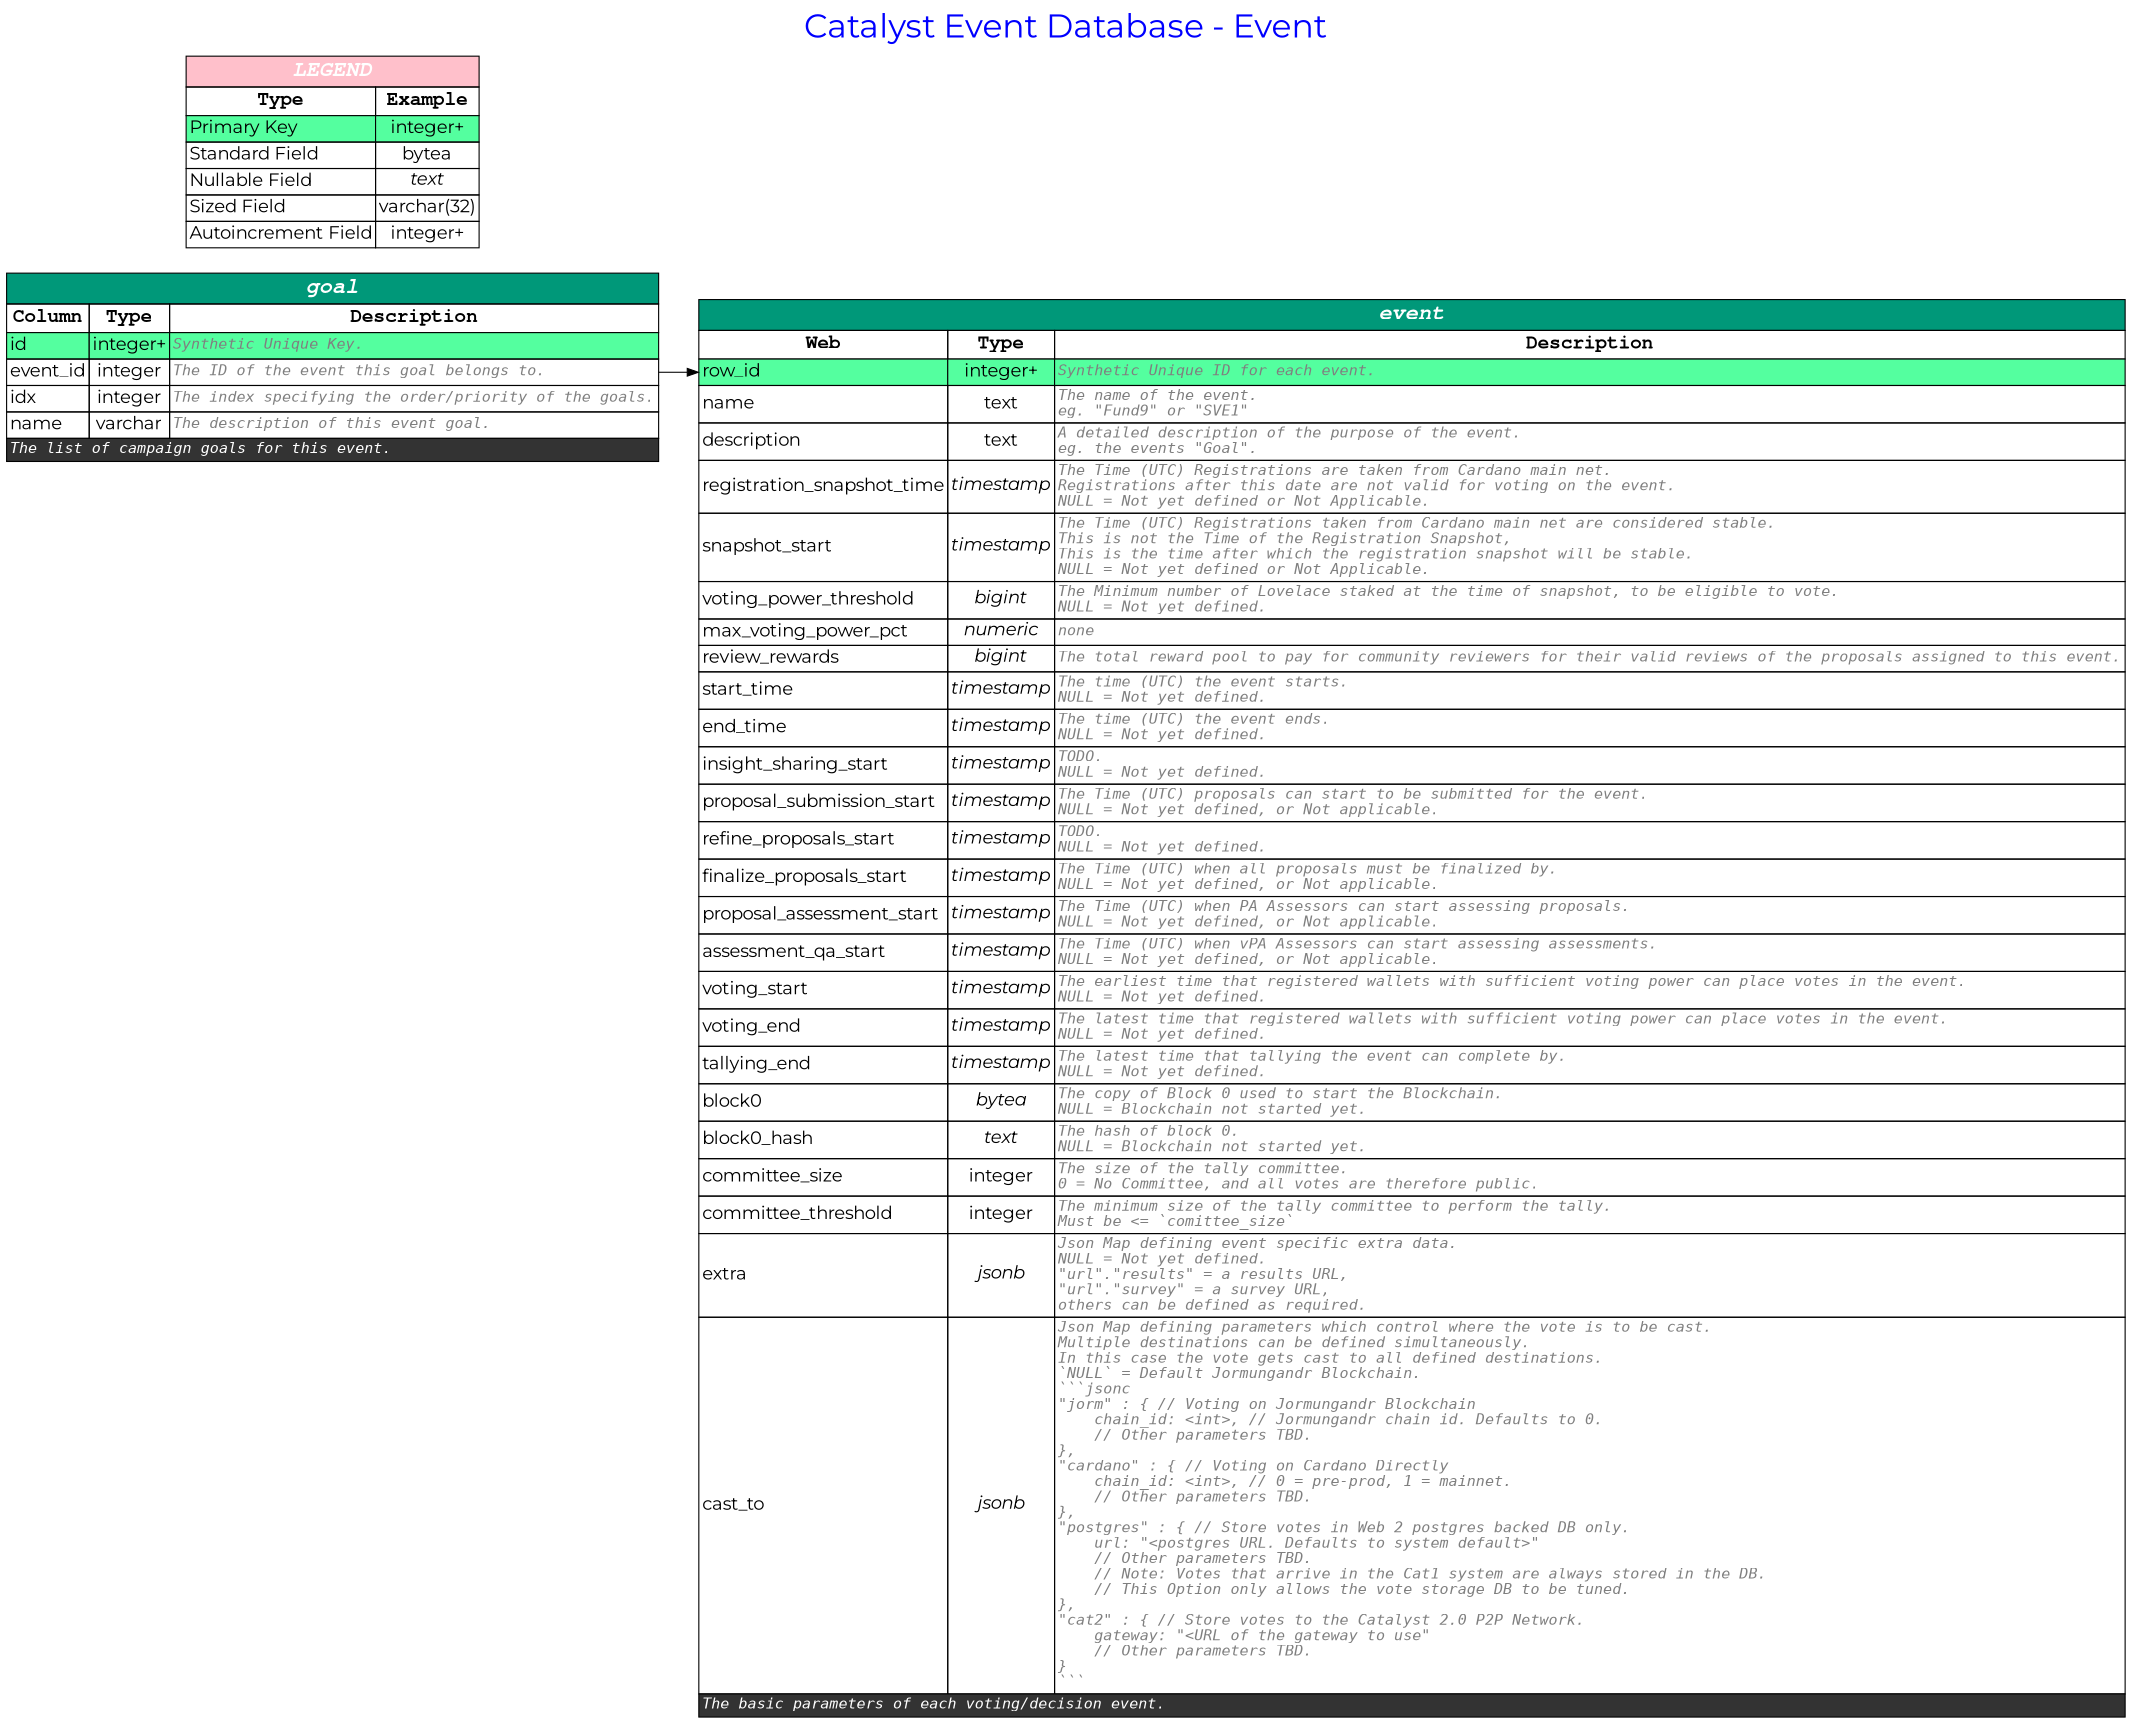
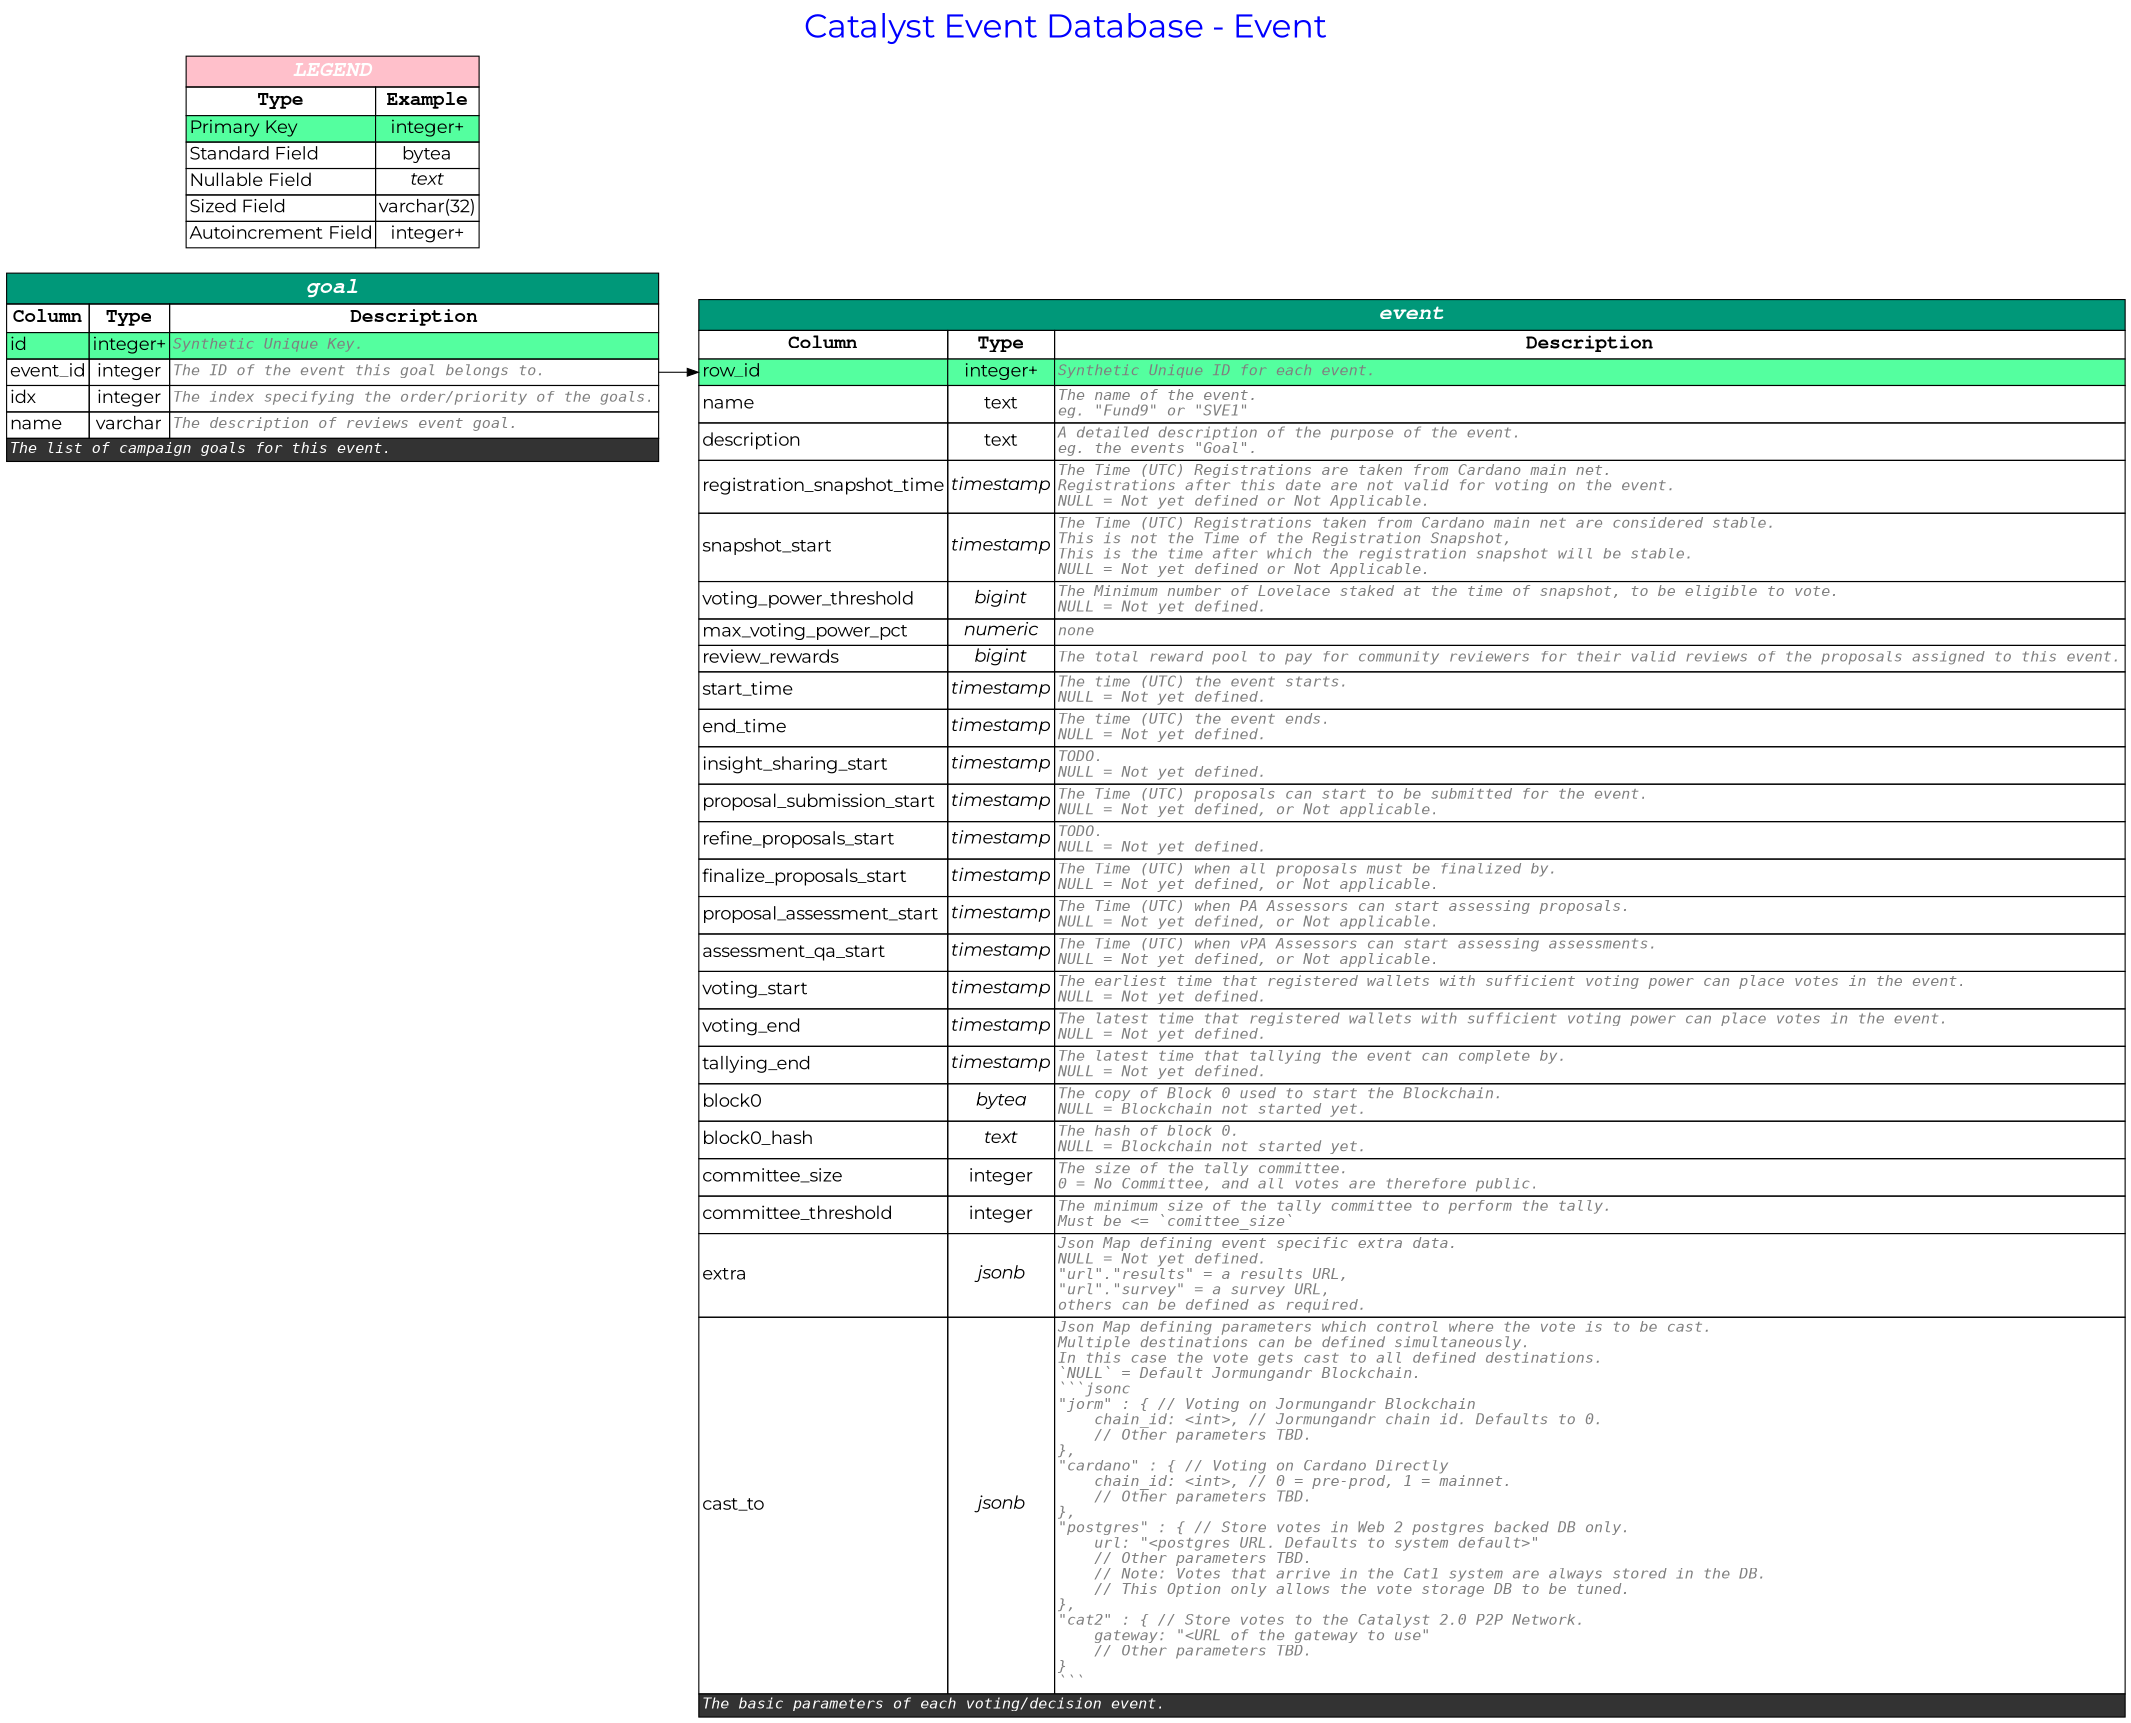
node "event": text "Web" -> "Column"
node "goal": text "The description of this event goal." -> "The description of reviews event goal."
